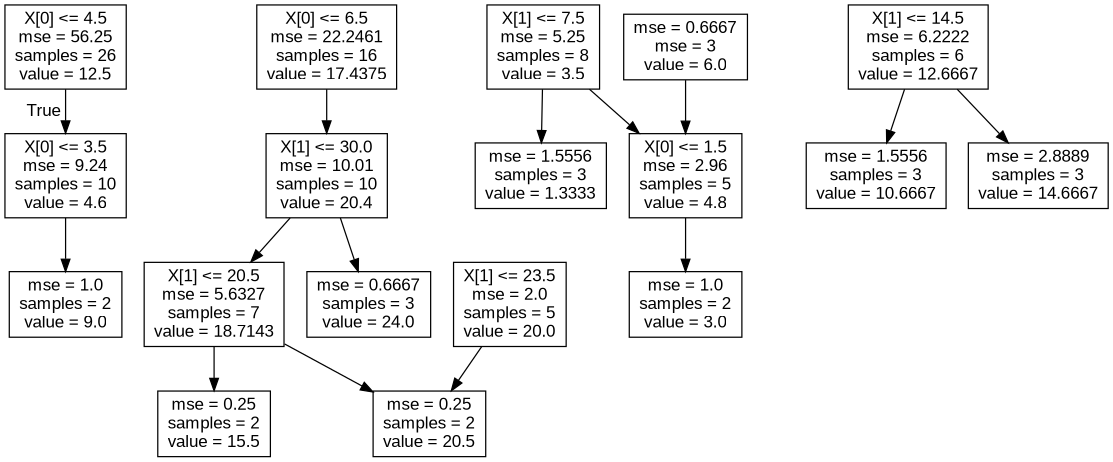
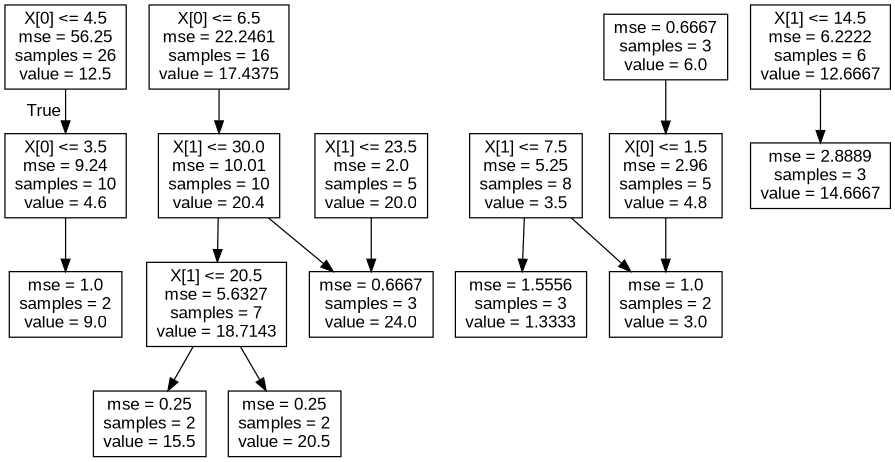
node "mse = 0.6667 mse = 3 value = 6.0": label "mse = 0.6667 mse = 3 value = 6.0" -> "mse = 0.6667 samples = 3 value = 6.0"
edge "X[1] <= 7.5 mse = 5.25 samples = 8 value = 3.5" -> "X[0] <= 1.5 mse = 2.96 samples = 5 value = 4.8": now "X[1] <= 7.5 mse = 5.25 samples = 8 value = 3.5" -> "mse = 1.0 samples = 2 value = 3.0"
node "mse = 1.5556 samples = 3 value = 10.6667": removed
edge "X[1] <= 23.5 mse = 2.0 samples = 5 value = 20.0" -> "mse = 0.25 samples = 2 value = 20.5": now "X[1] <= 23.5 mse = 2.0 samples = 5 value = 20.0" -> "mse = 0.6667 samples = 3 value = 24.0"
